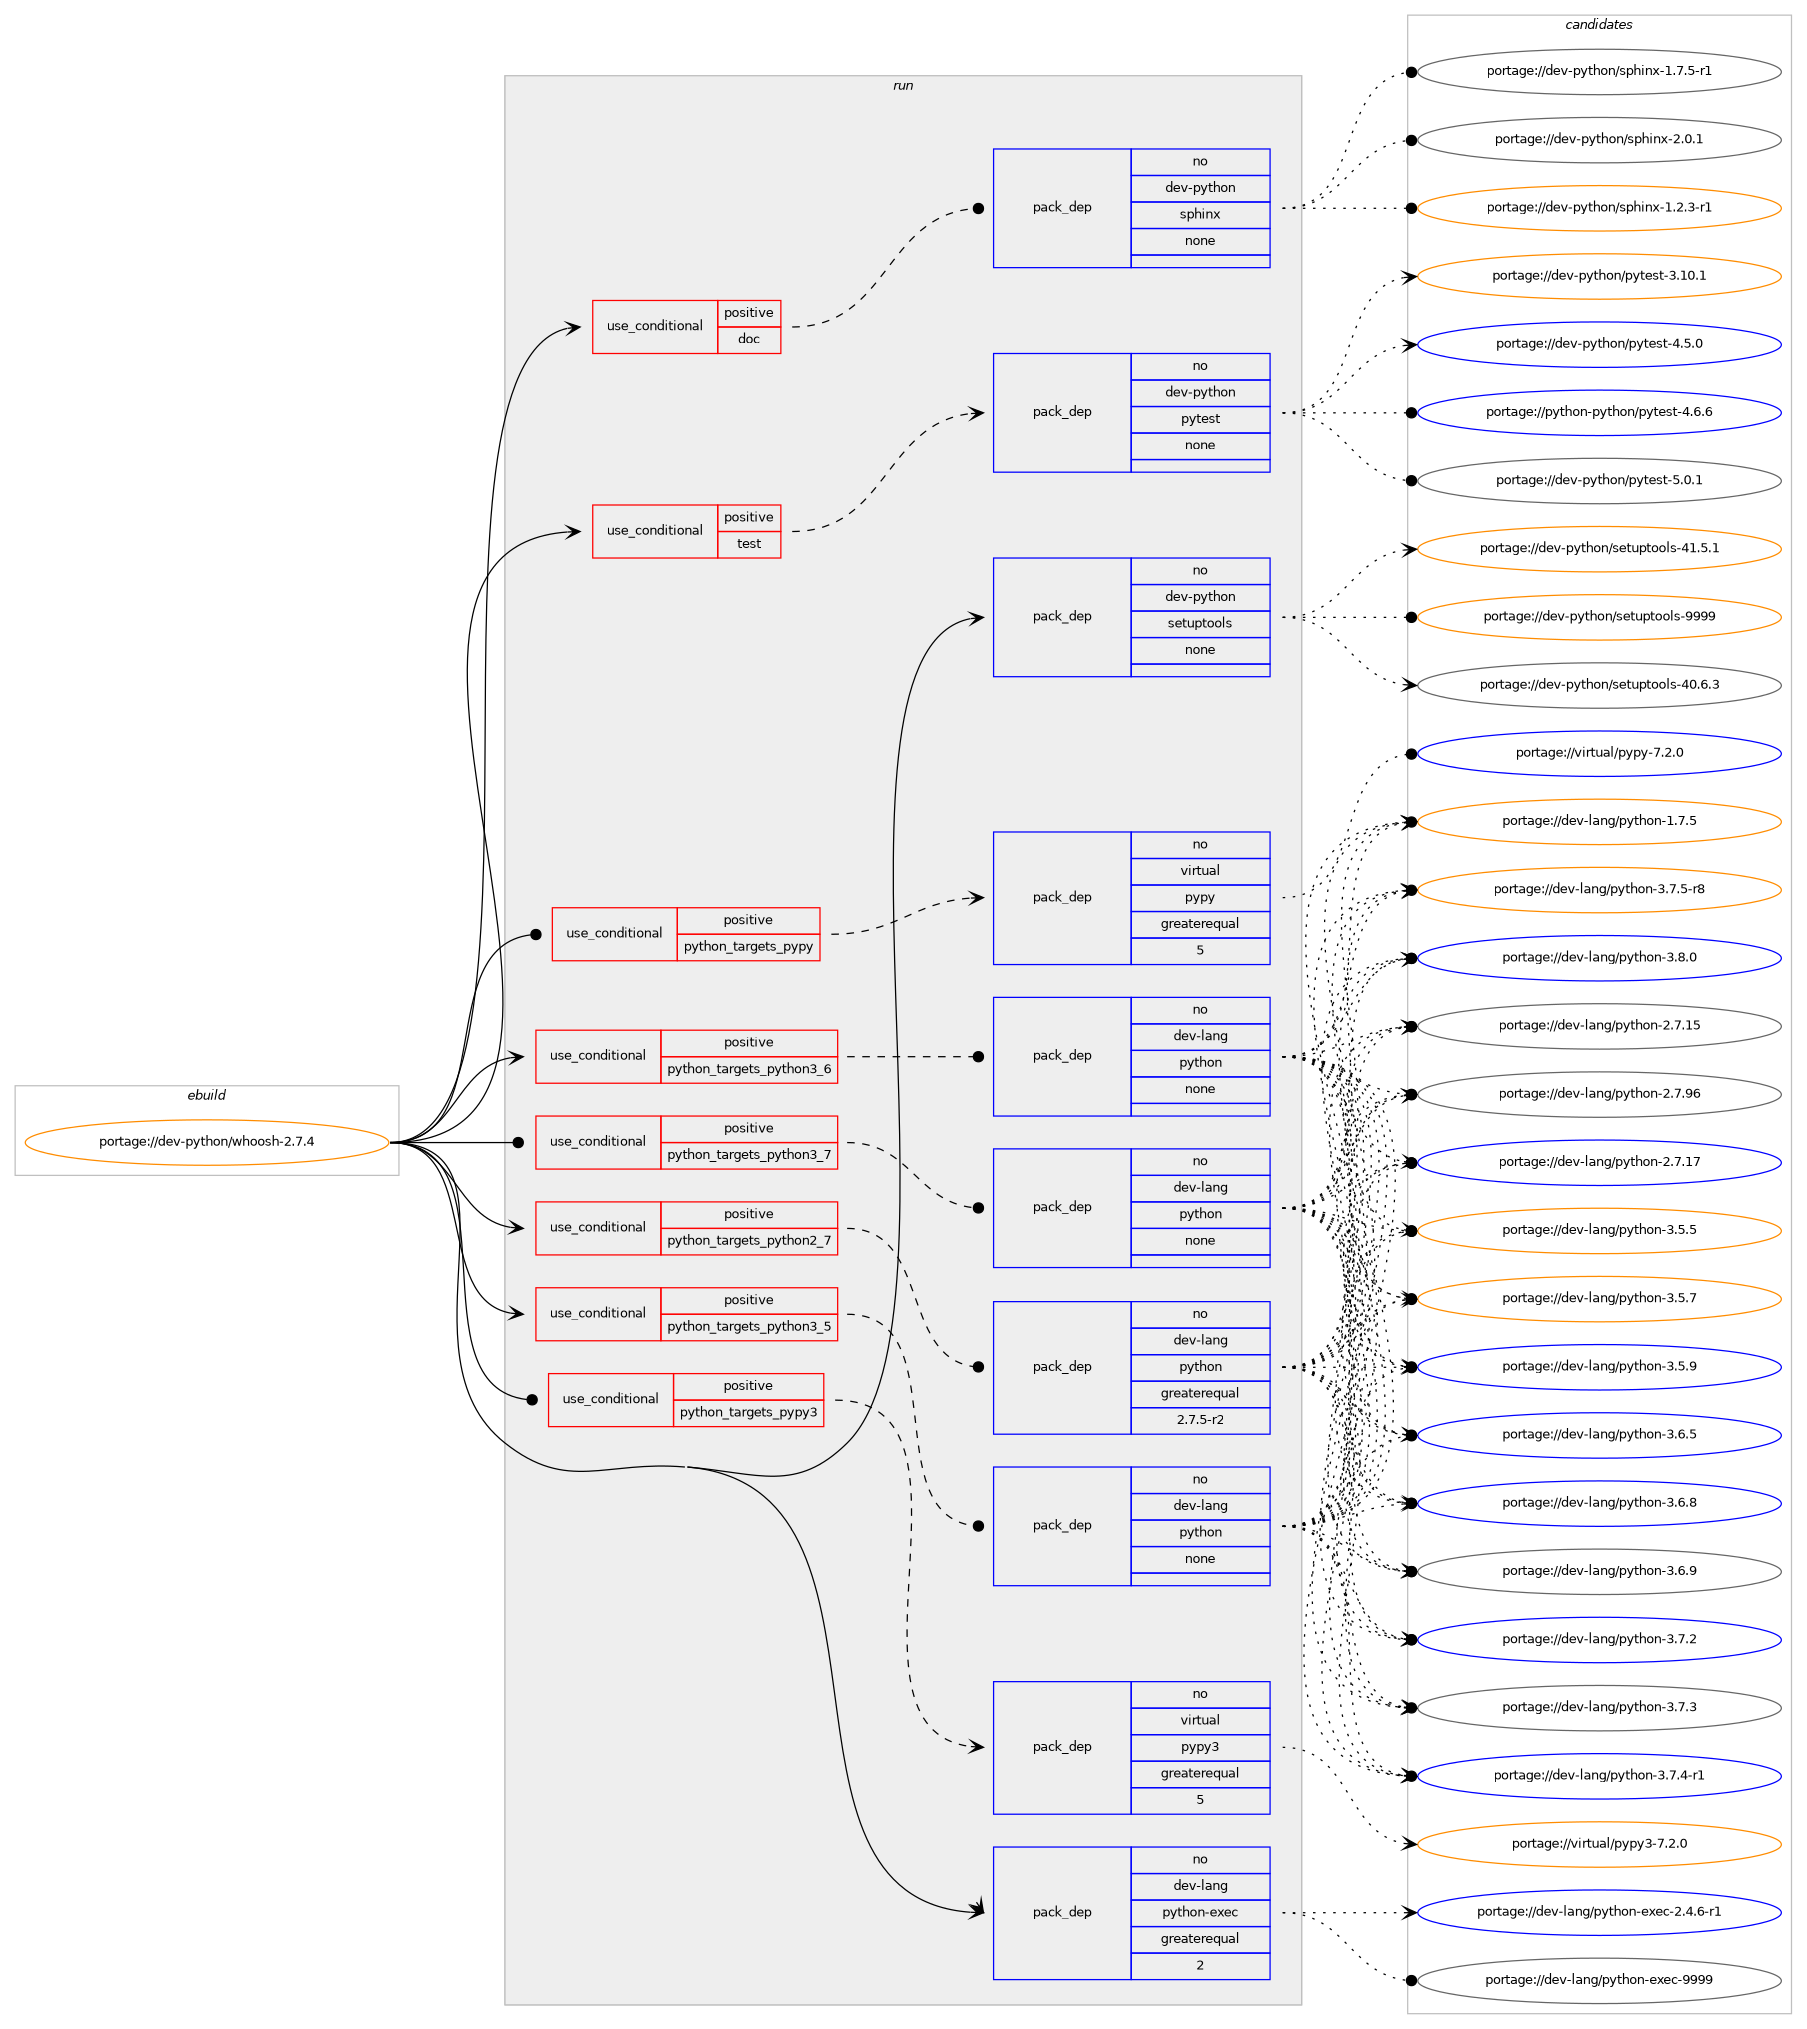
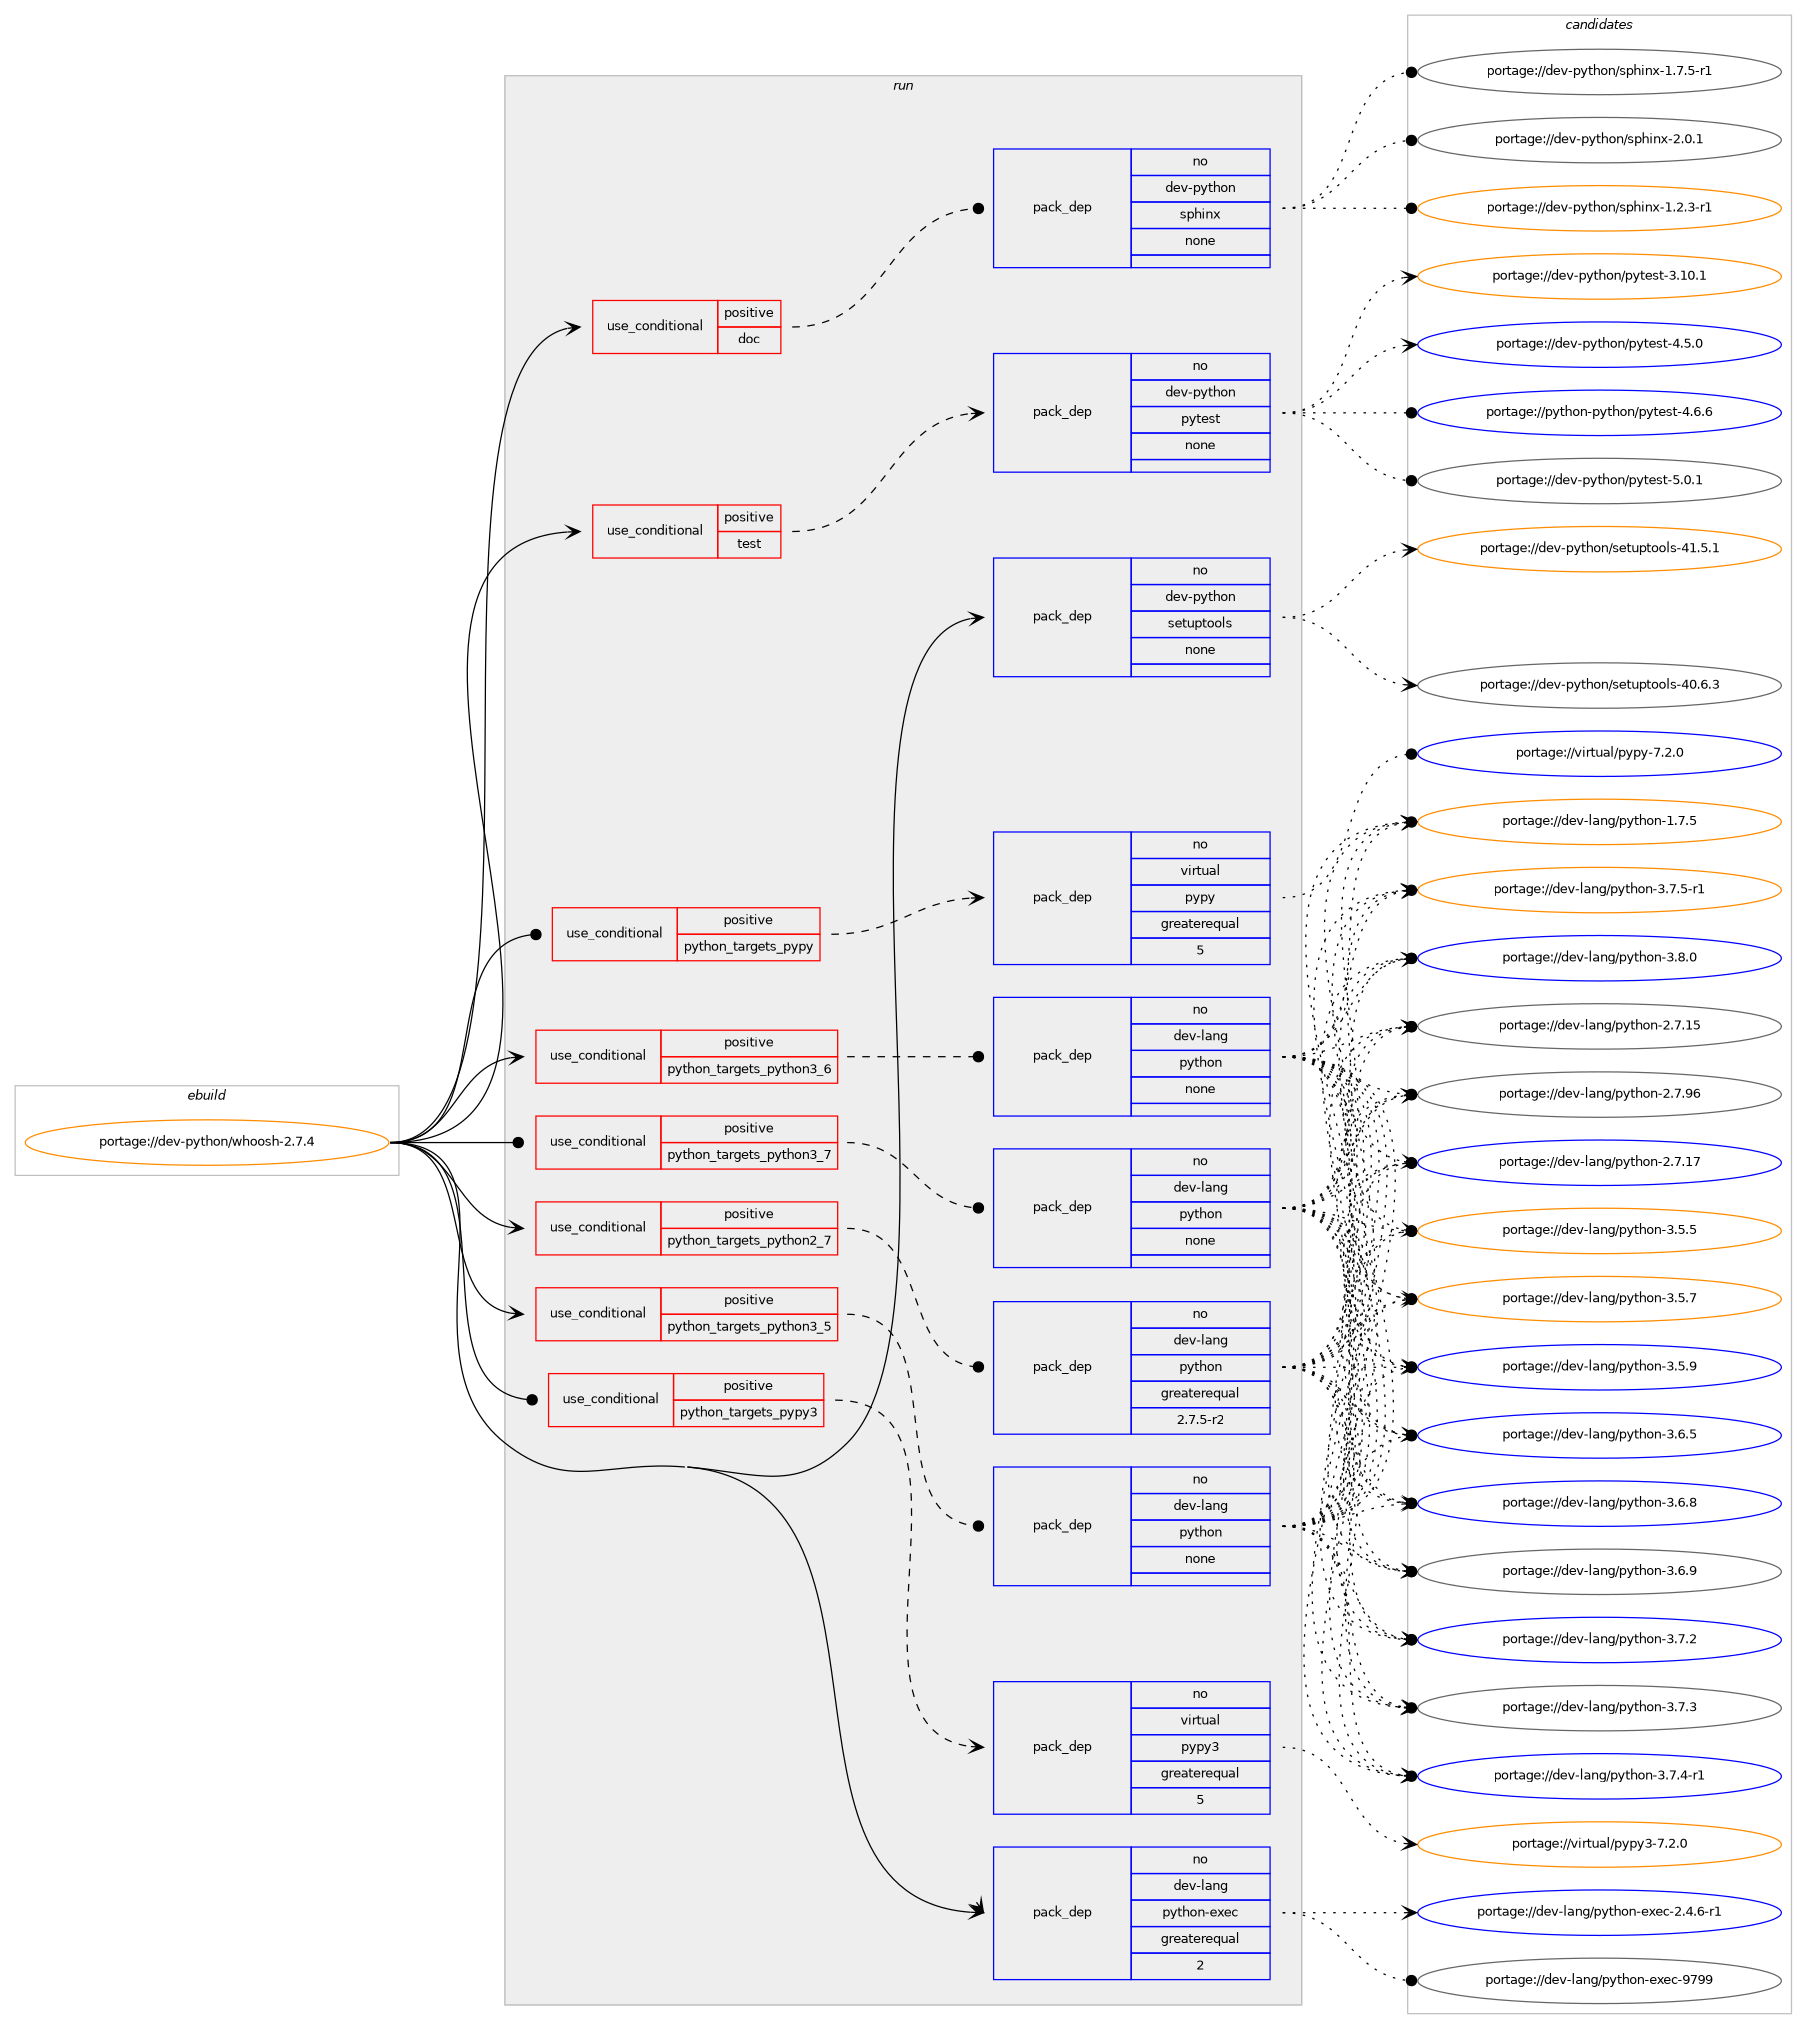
node "portage://dev-python/setuptools-9999": removed
node "portage://dev-lang/python-3.7.5-r8": label "portage://dev-lang/python-3.7.5-r8" -> "portage://dev-lang/python-3.7.5-r1"
node "portage://dev-lang/python-exec-9999": label "portage://dev-lang/python-exec-9999" -> "portage://dev-lang/python-exec-9799"
